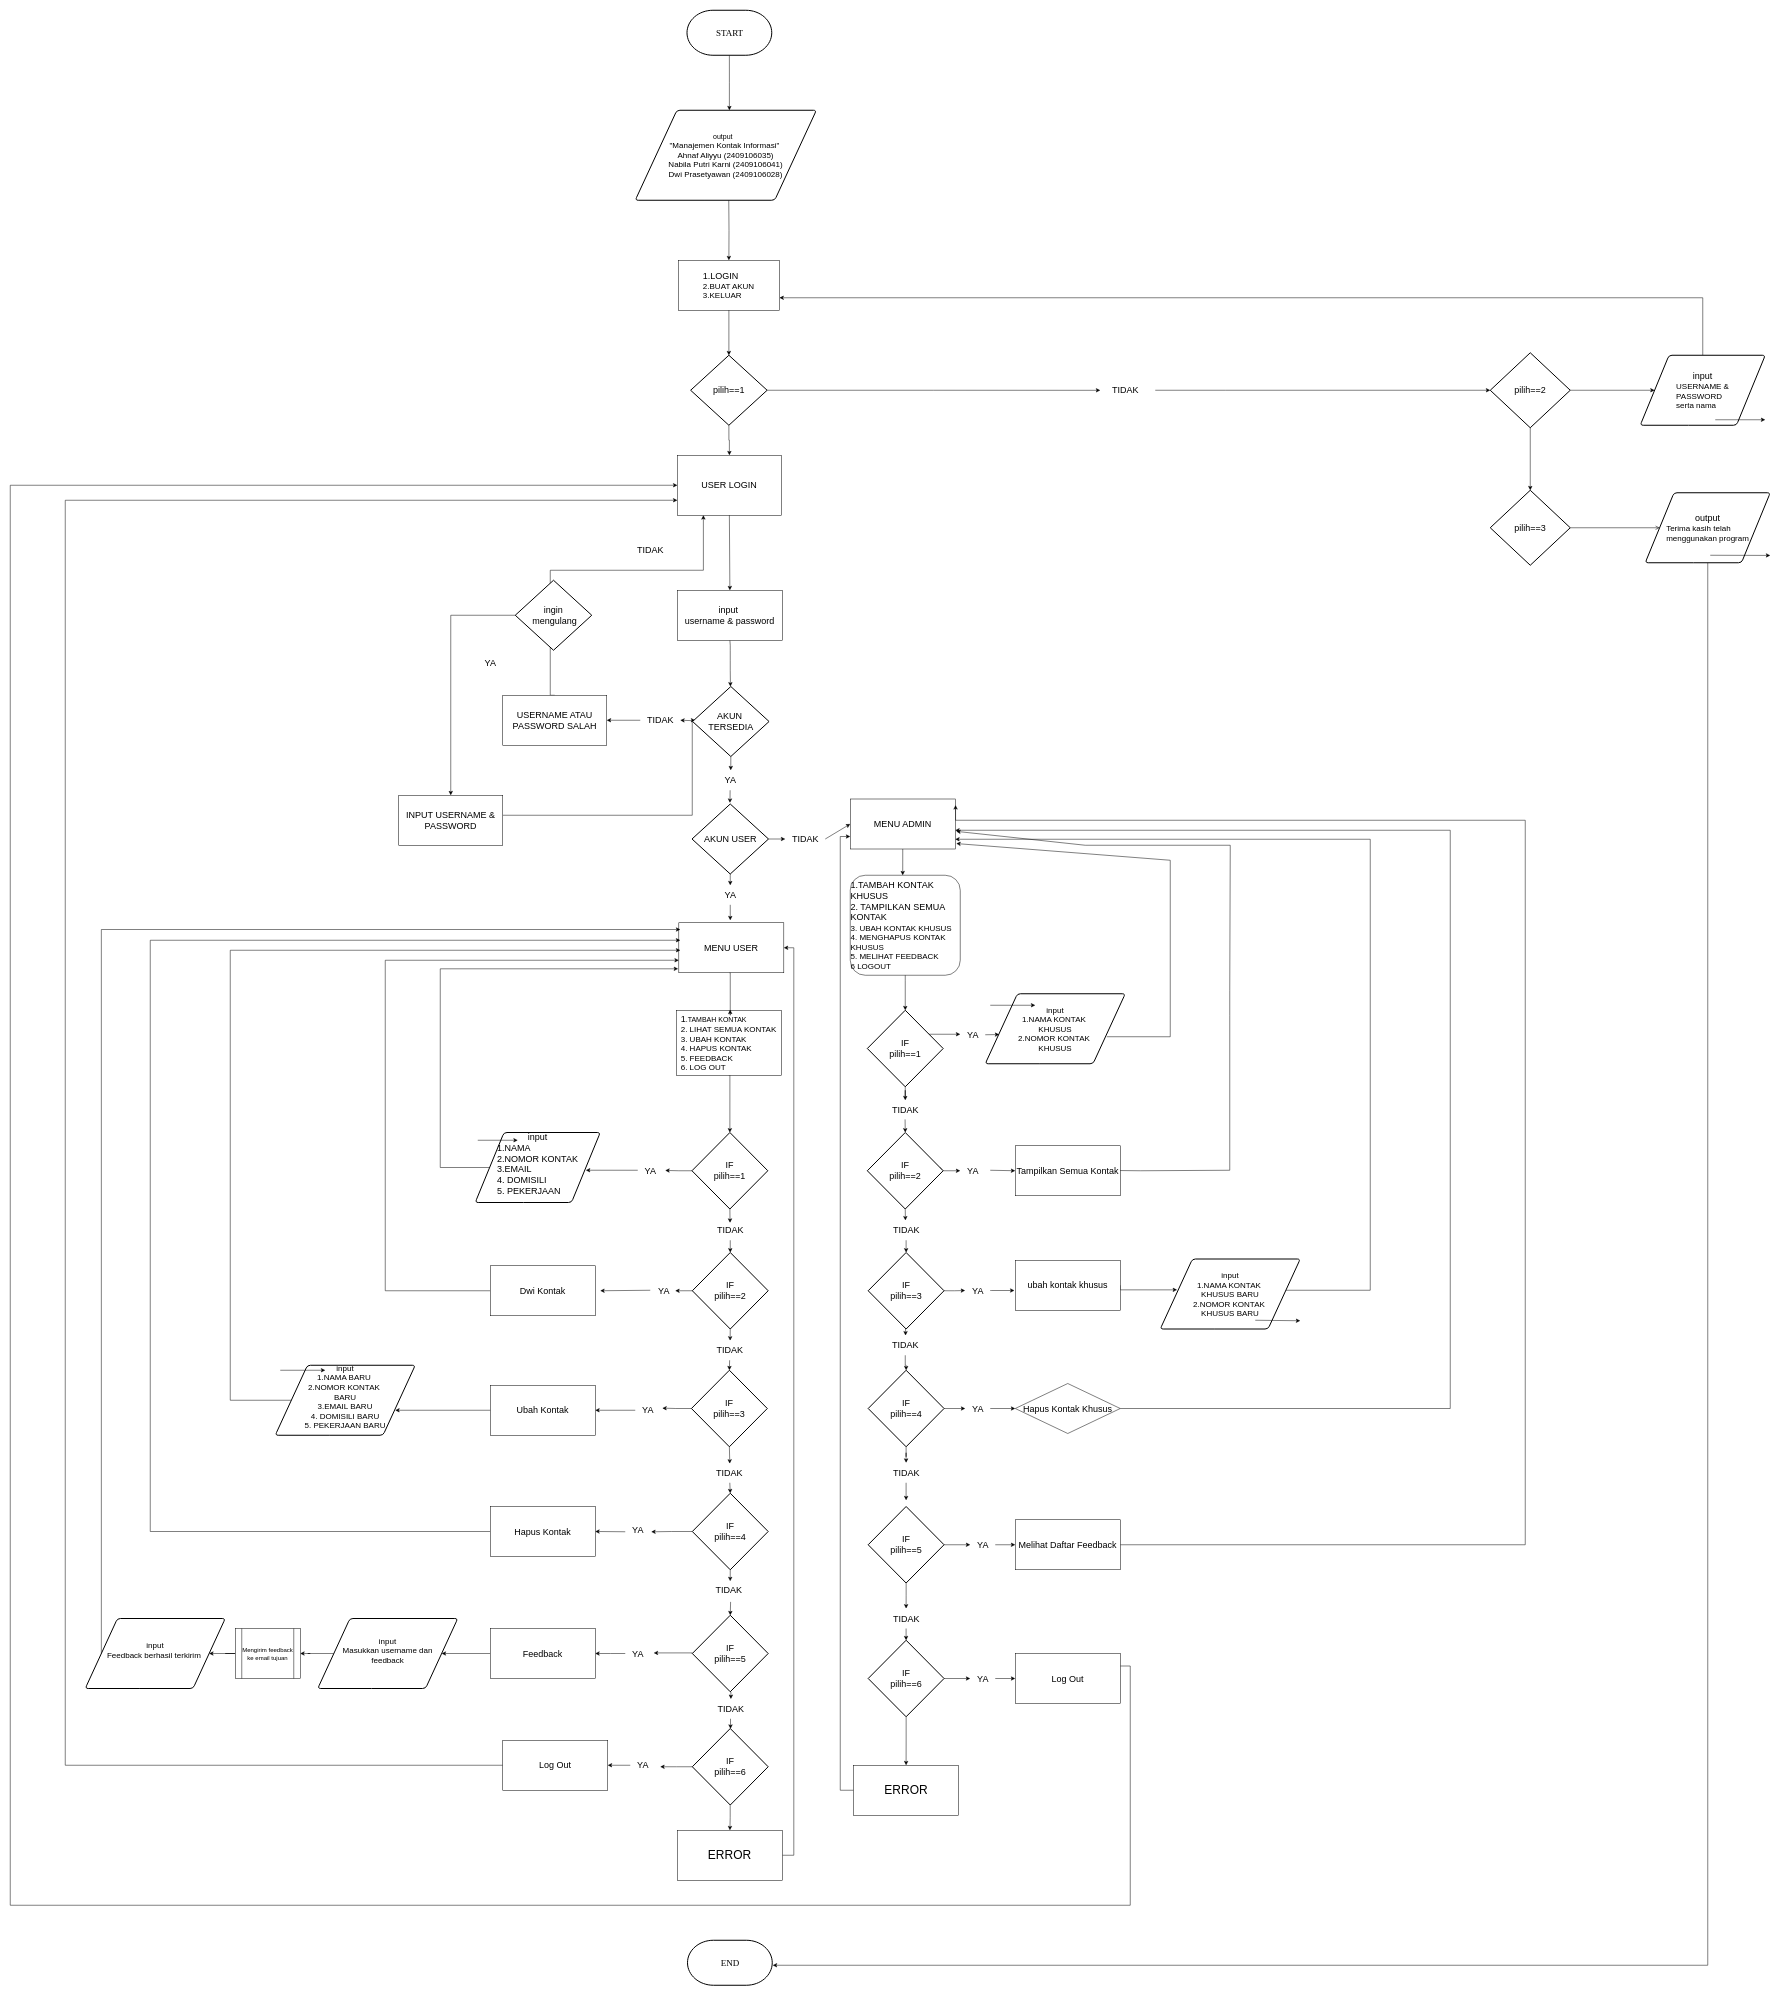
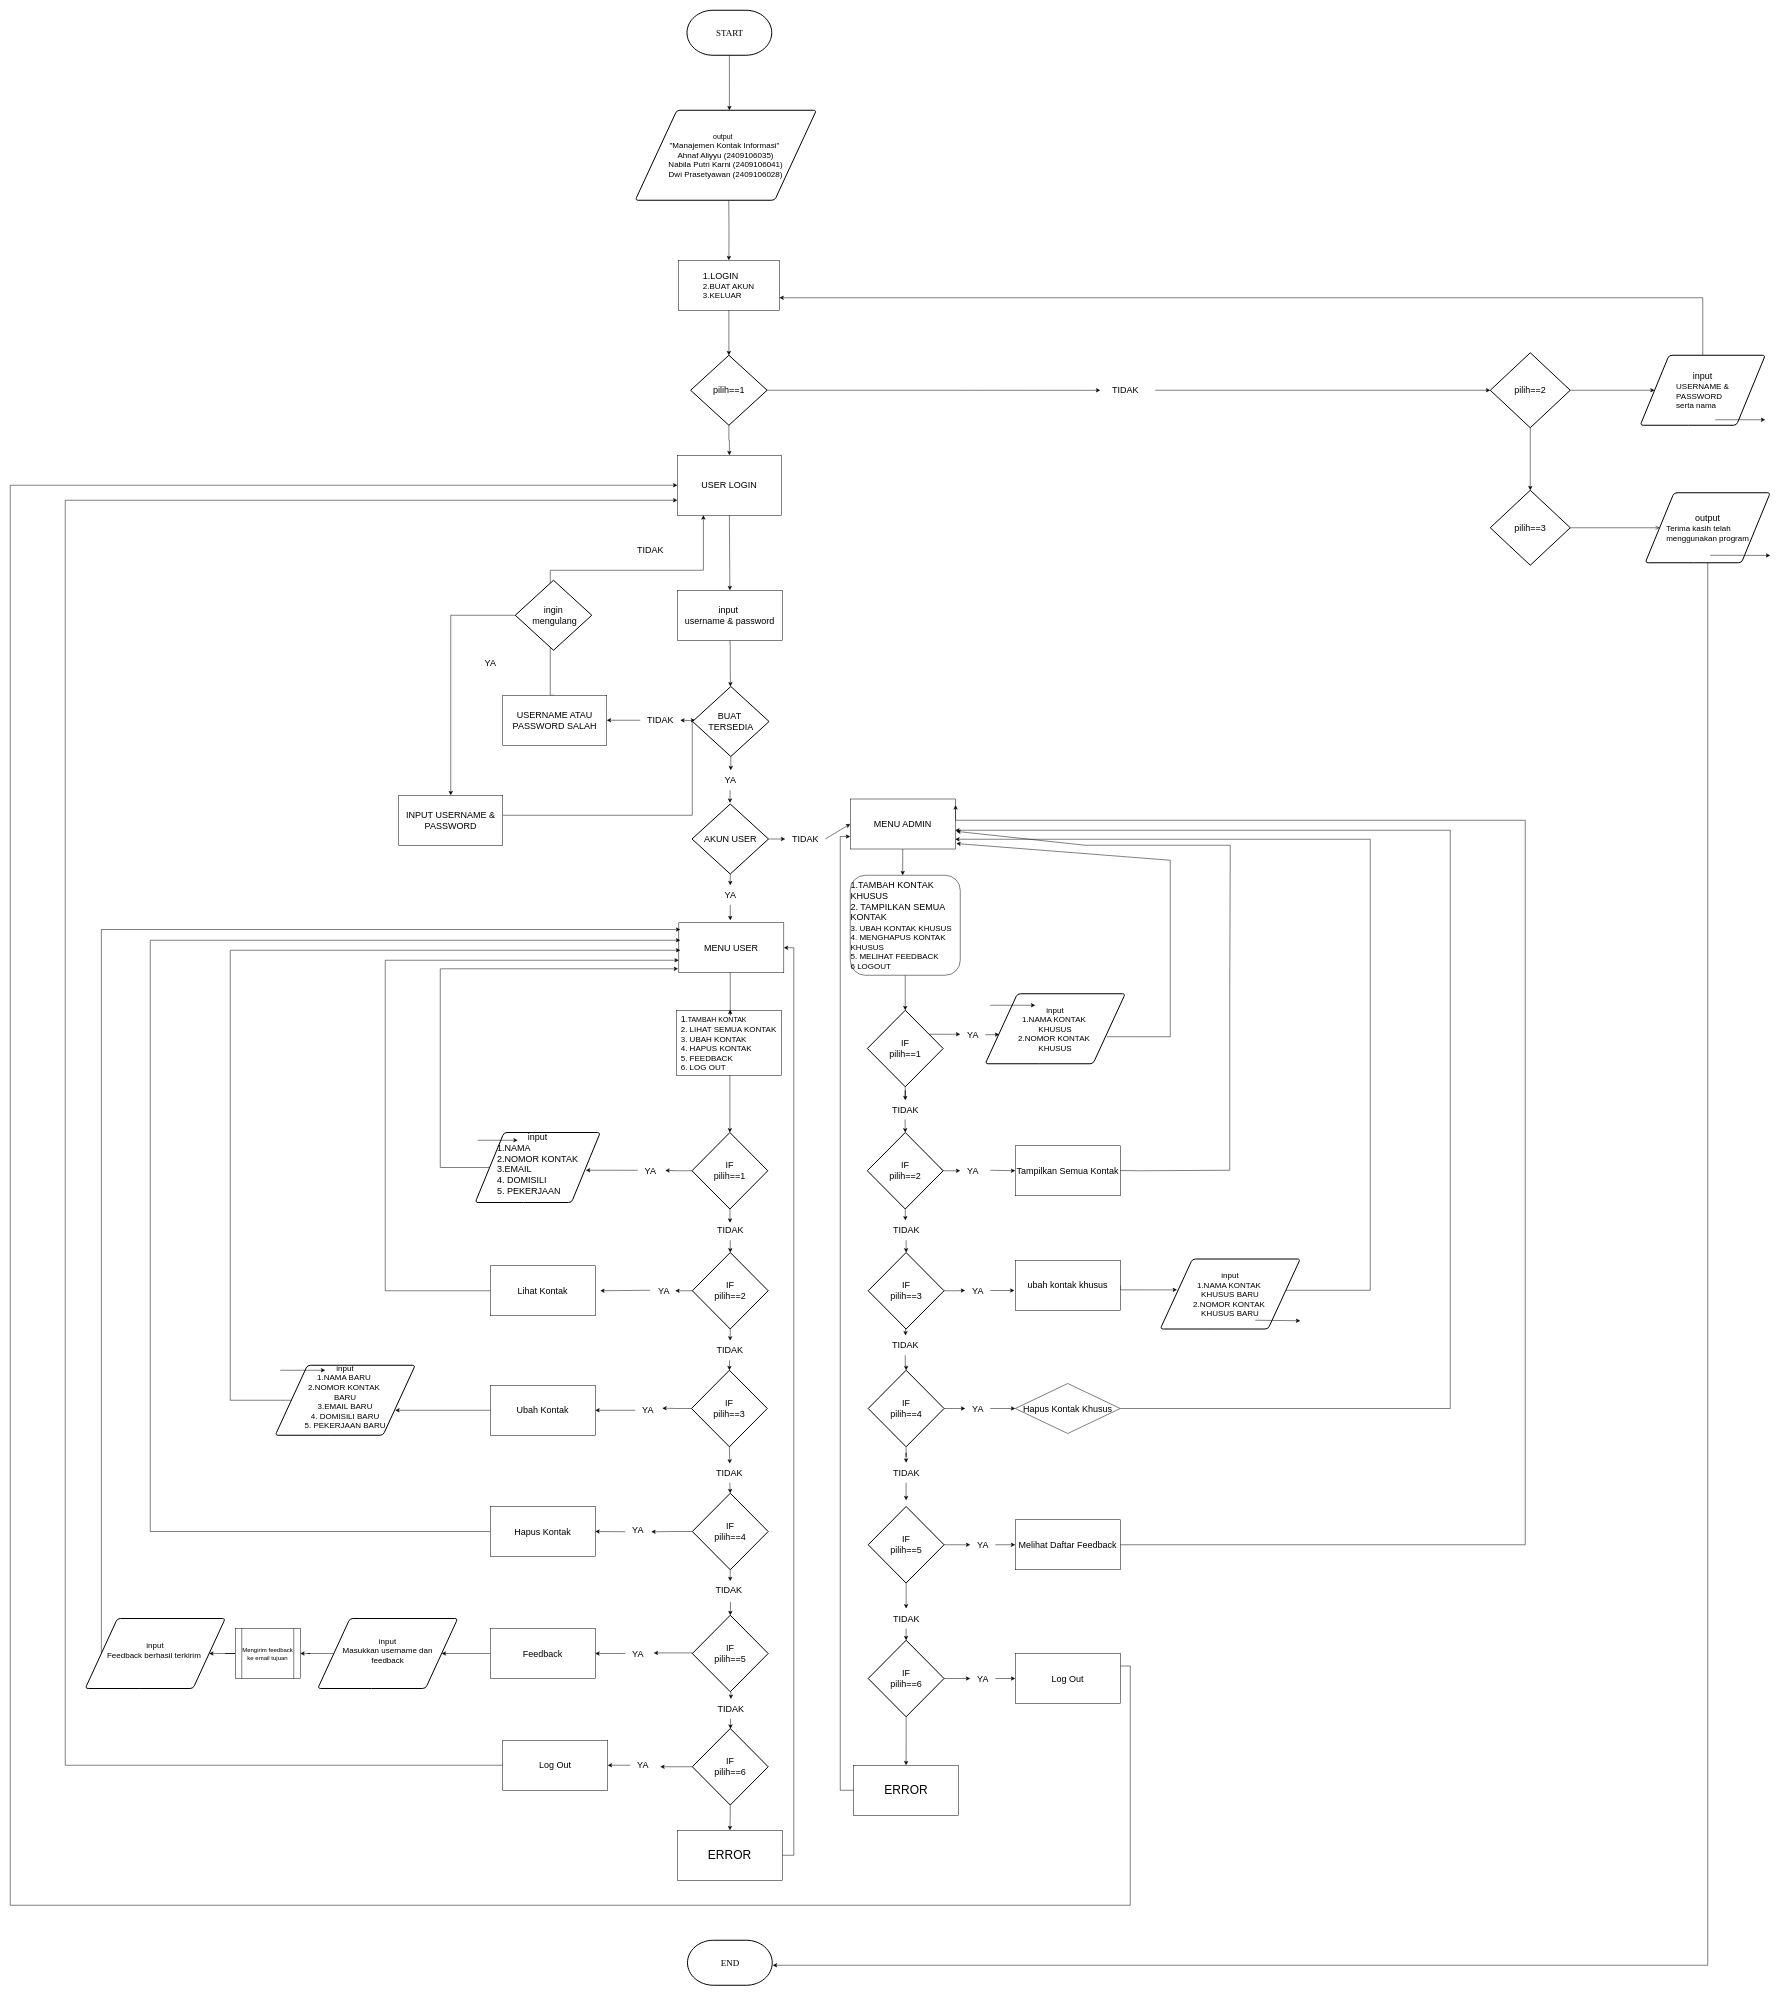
node "AKUN TERSEDIA": label "AKUN TERSEDIA" -> "BUAT TERSEDIA"
node "Dwi Kontak": label "Dwi Kontak" -> "Lihat Kontak"
